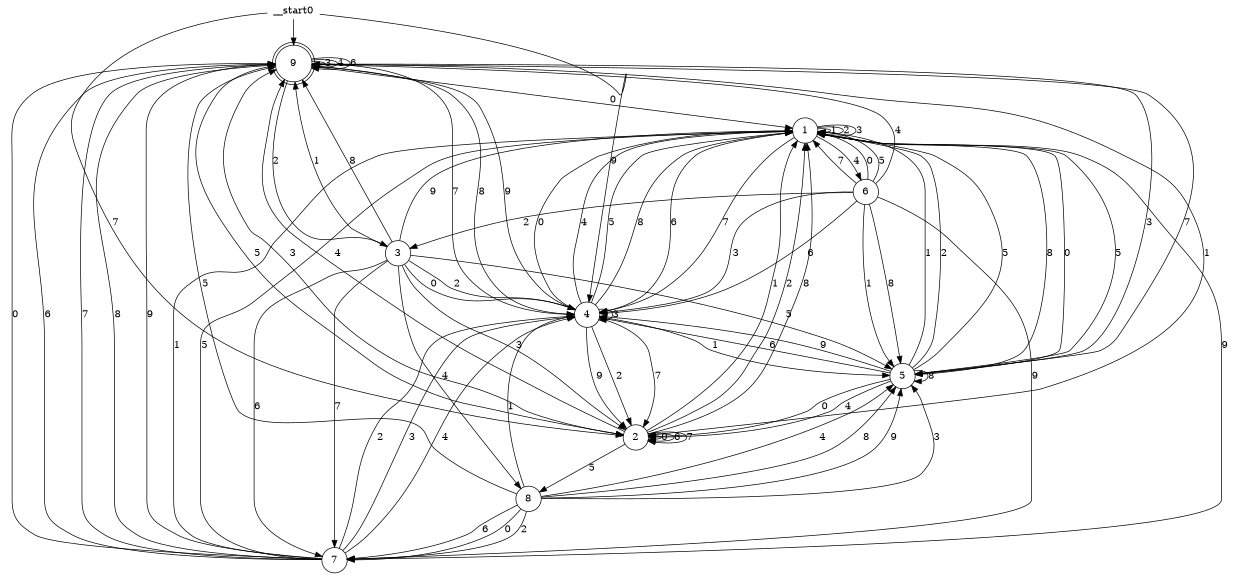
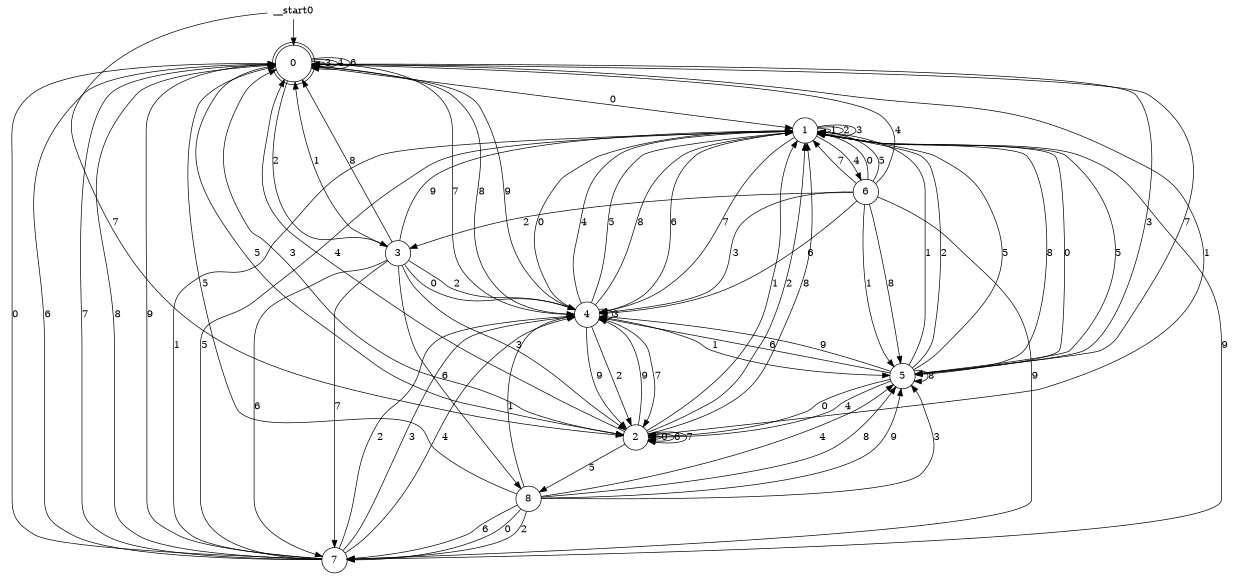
node "9": label "9" -> "0"
edge "__start0" -> "4": now "2" -> "4"
edge "3" -> "5": removed, label "5"
edge "3" -> "8": label "4" -> "6"
